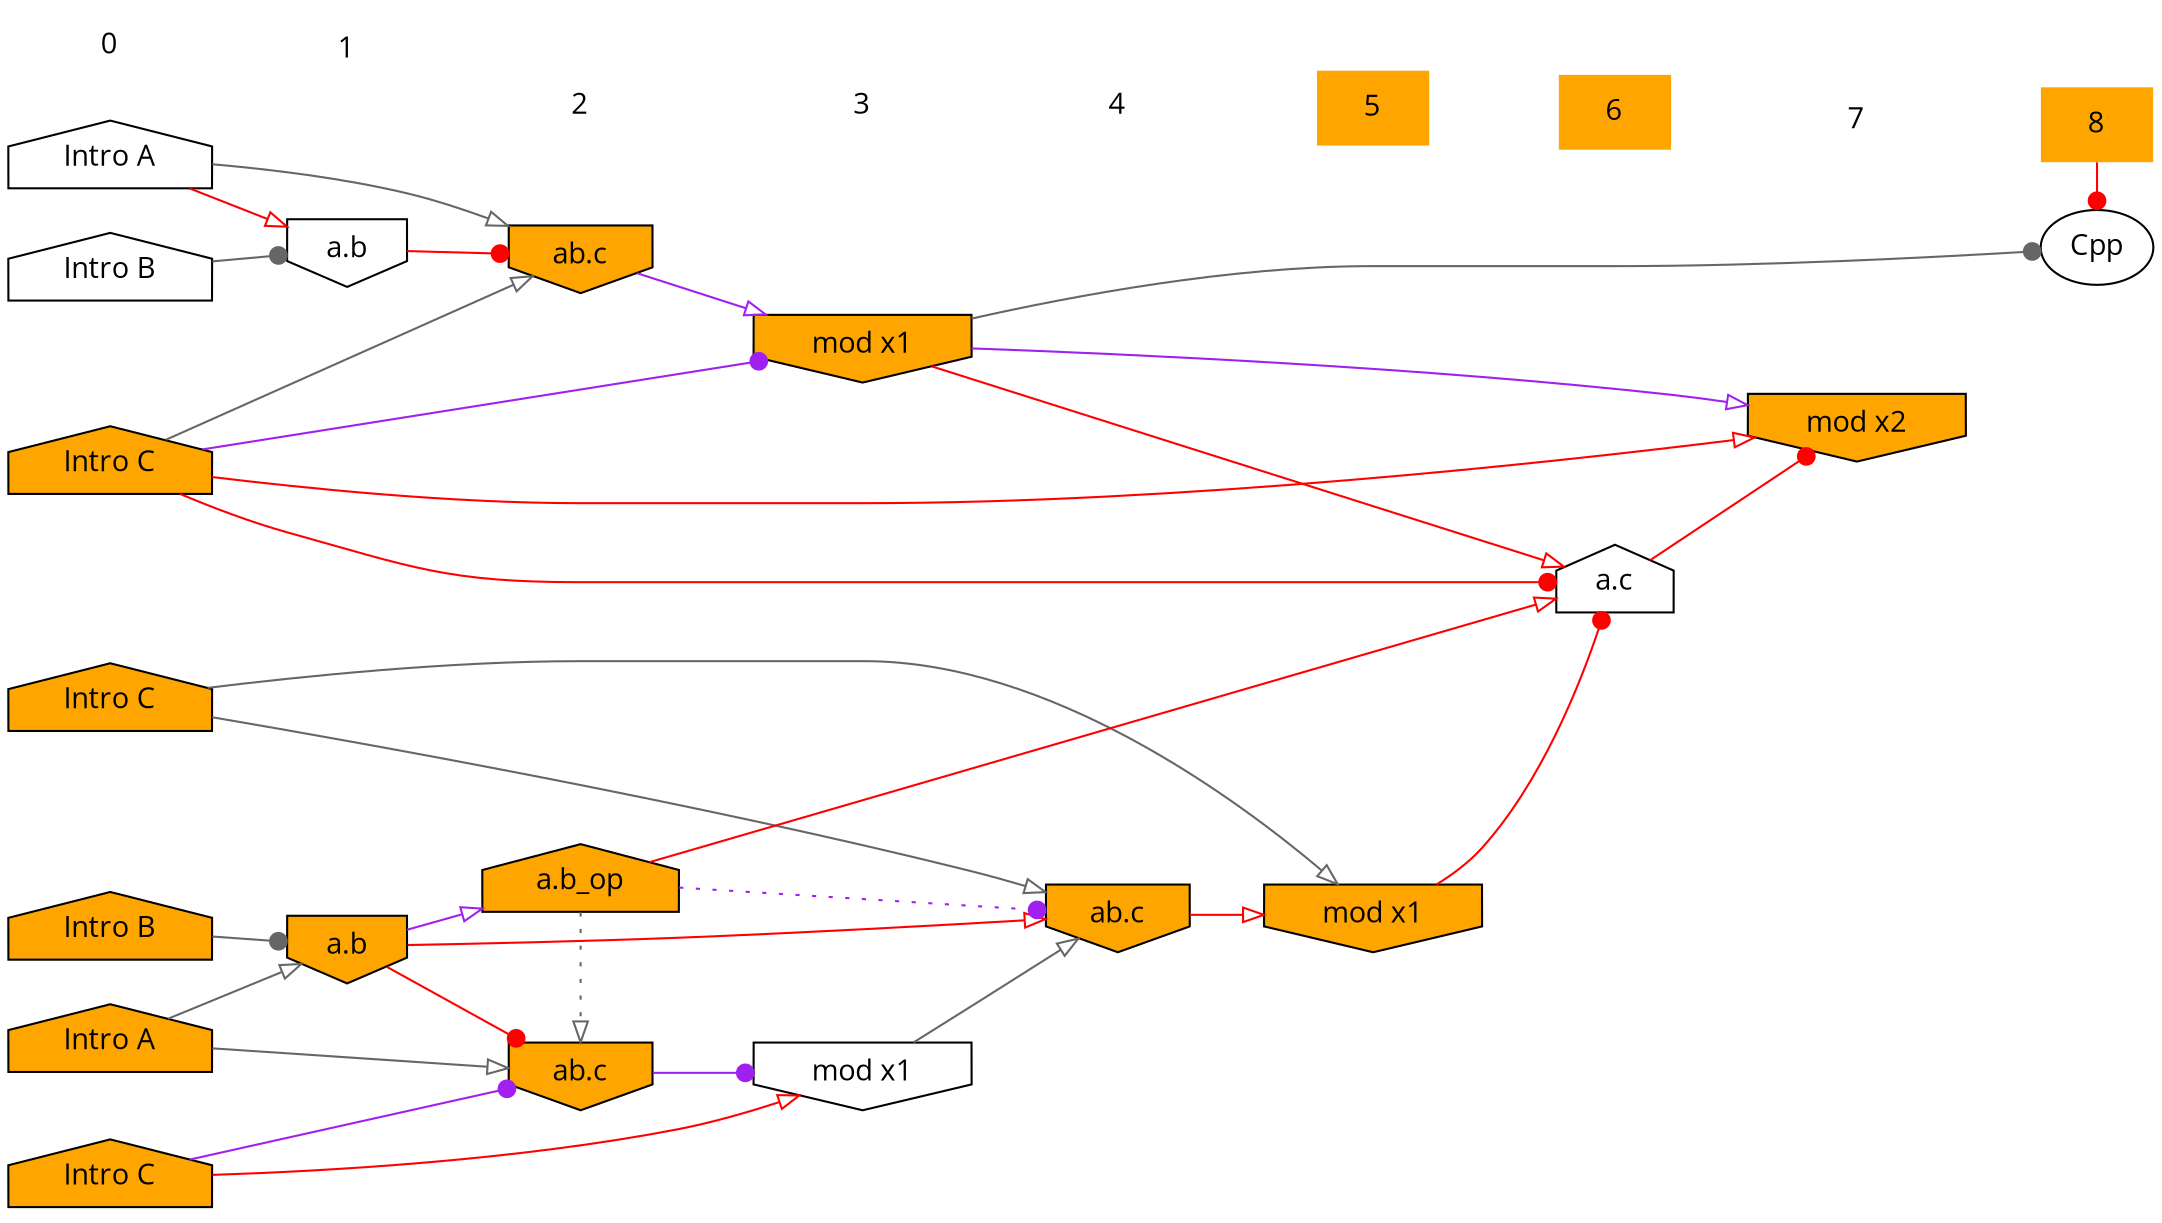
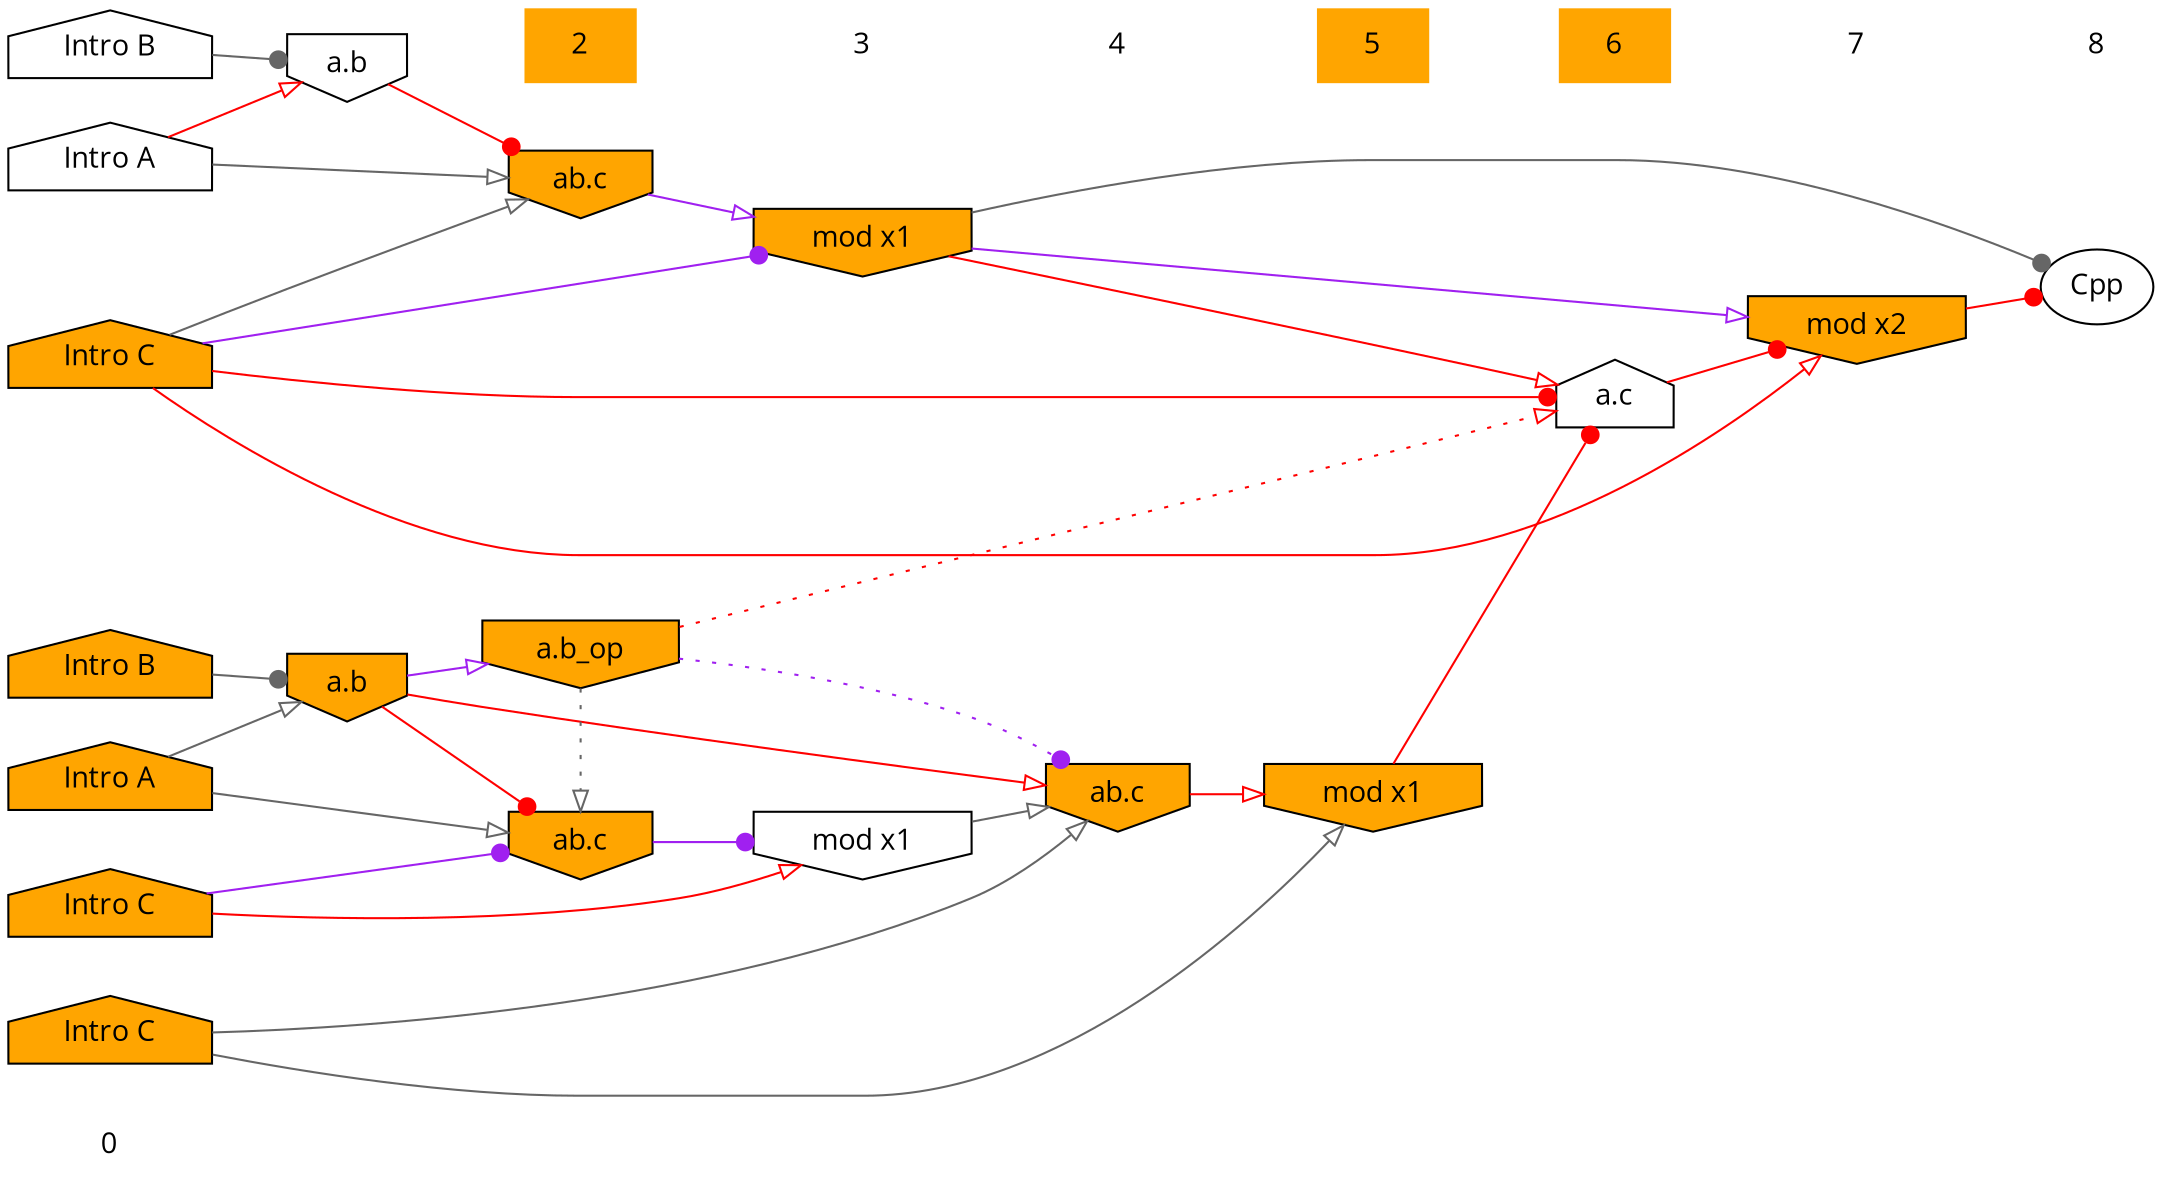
node "1": removed
node "2": fillcolor white -> orange
node "8": fillcolor orange -> white
edge "8" -> "Cpp": now "mod x2" -> "Cpp"
edge "a.b_op" -> "a.c": style solid -> dotted
node "a.b_op": shape house -> invhouse
